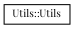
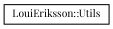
node "Utils::Utils": label "Utils::Utils" -> "LouiEriksson::Utils"
